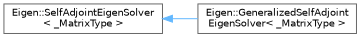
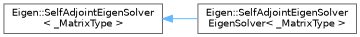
node "Eigen::GeneralizedSelfAdjoint EigenSolver< _MatrixType >": label "Eigen::GeneralizedSelfAdjoint EigenSolver< _MatrixType >" -> "Eigen::SelfAdjointEigenSolver EigenSolver< _MatrixType >"
